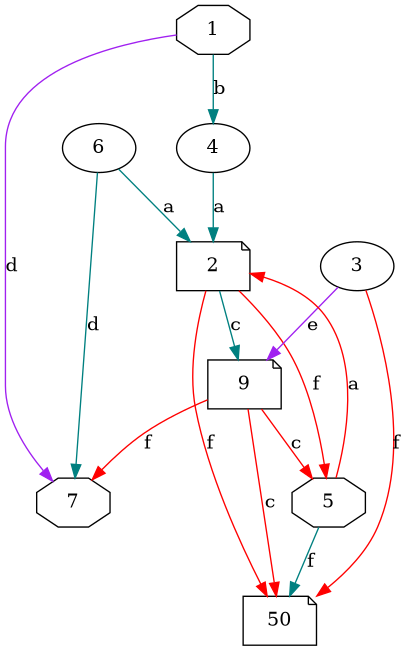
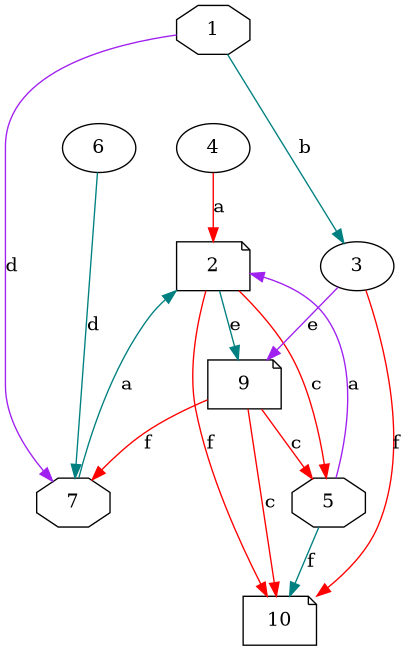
edge "1" -> "4": now "1" -> "3"
edge "6" -> "2": now "7" -> "2"
edge "4" -> "2": color teal -> red
edge "2" -> "9": label "c" -> "e"
edge "5" -> "2": color red -> purple
edge "2" -> "5": label "f" -> "c"
node "50": label "50" -> "10"
